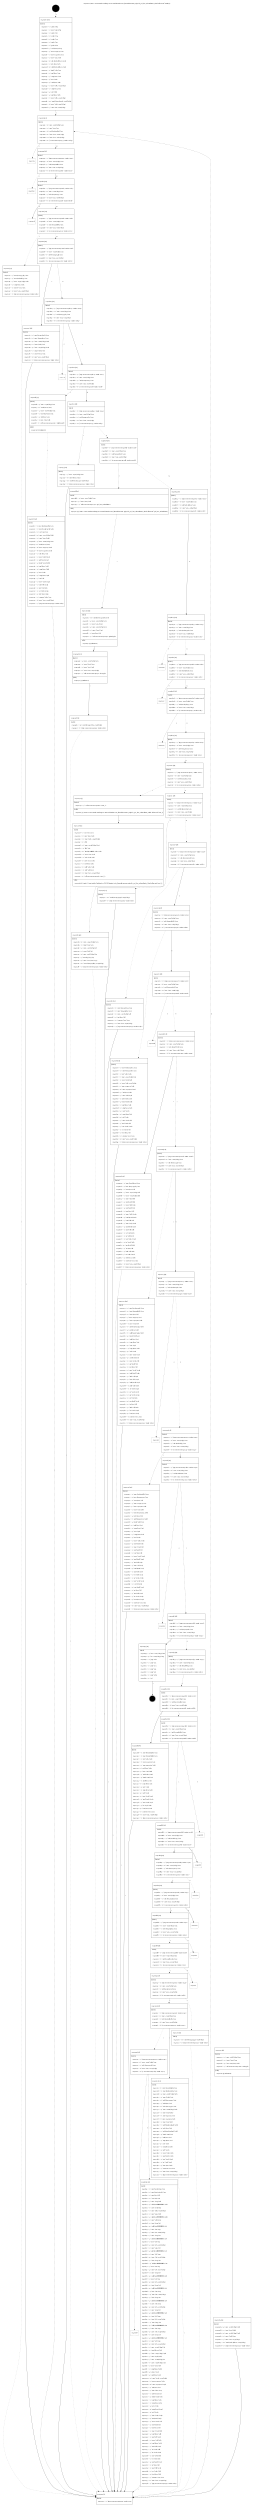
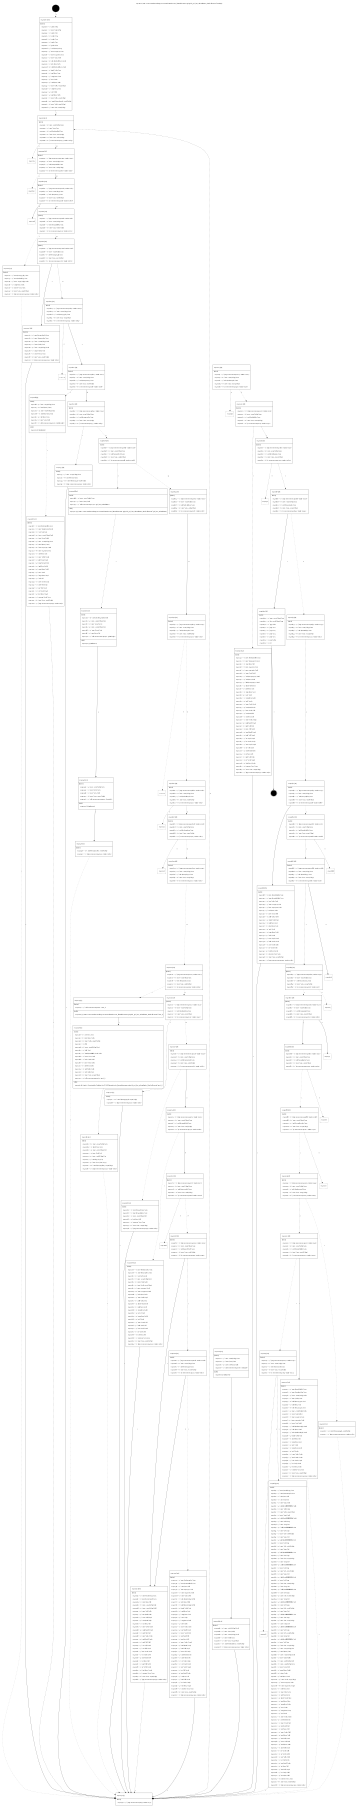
edge "0x401ca8 [28]" -> "0x401cc4 [28]": now "0x401ca8 [28]" -> "0x401eaa [106]"
